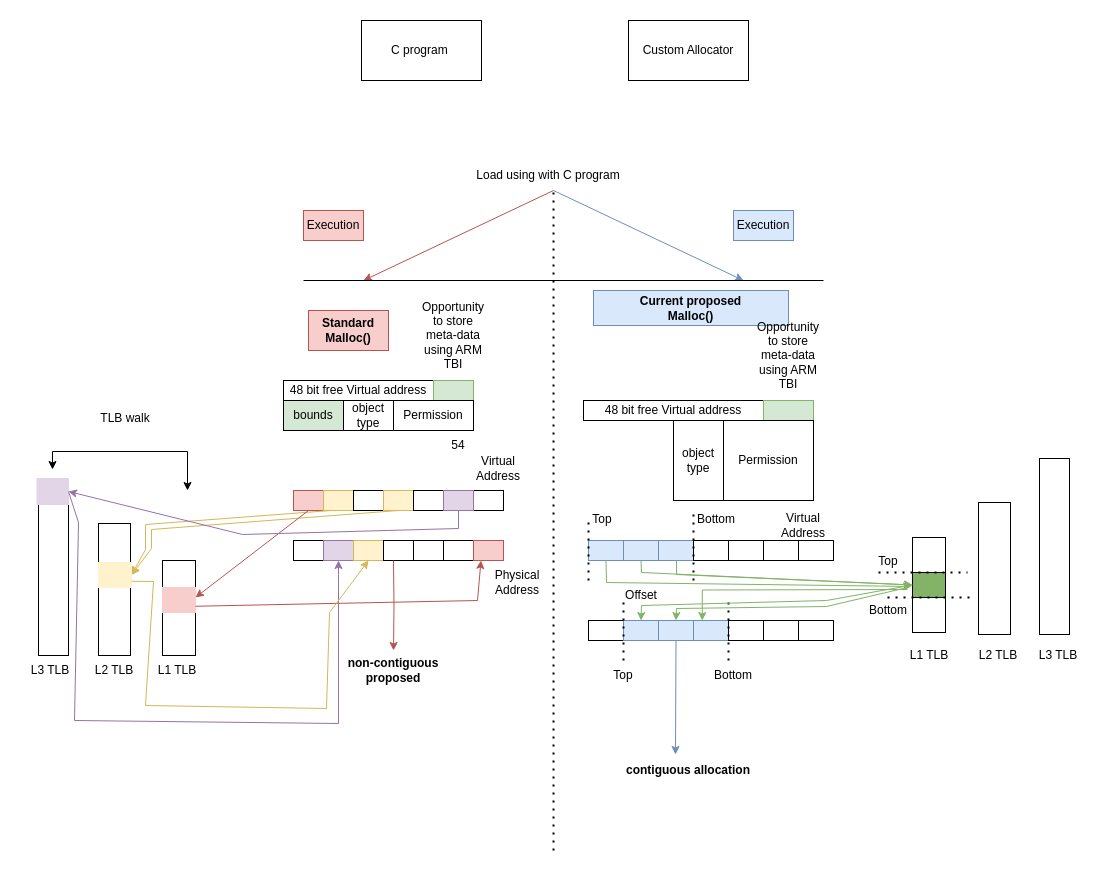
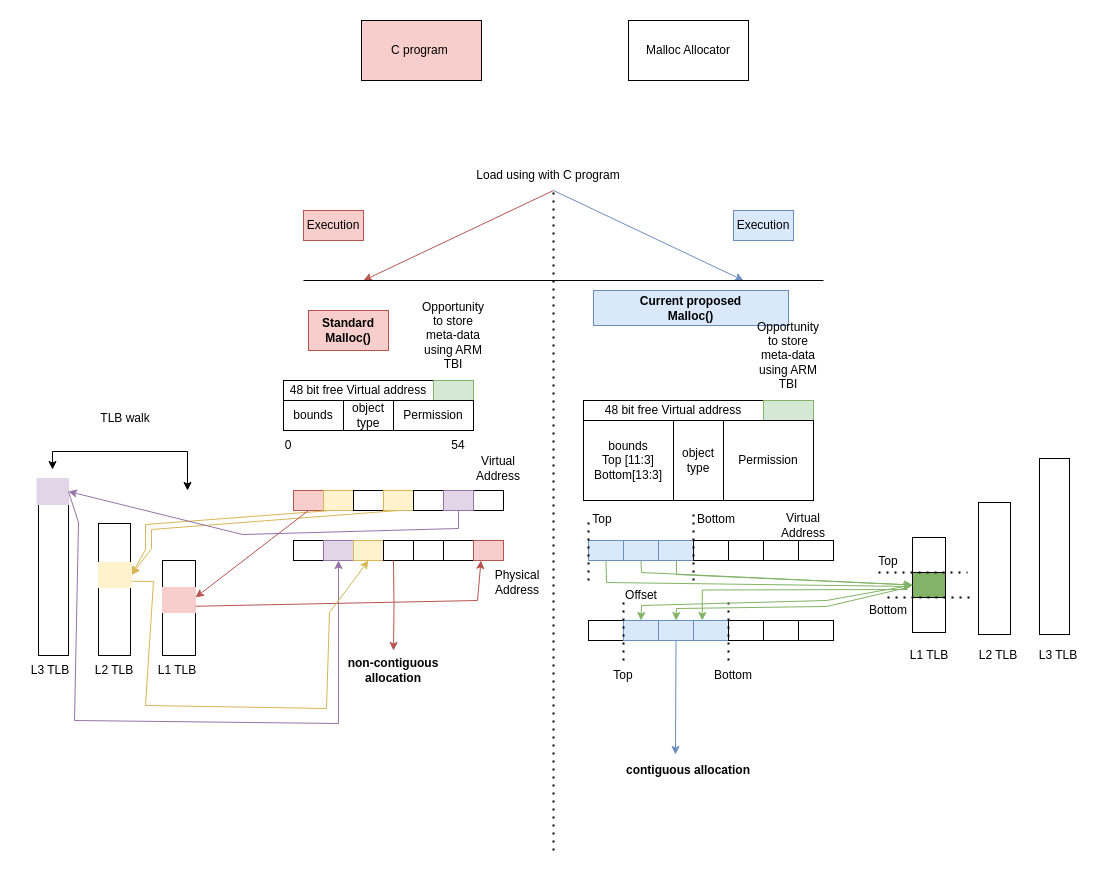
node "C program": fillcolor #ffffff -> #f8cecc
node "Custom Allocator": label "Custom Allocator" -> "Malloc Allocator"
node "bounds": fillcolor #d5e8d4 -> #ffffff
node "0": added
node "bounds Top [11:3] Bottom[13:3]": added
node "non-contiguous proposed": label "non-contiguous proposed" -> "non-contiguous allocation"
